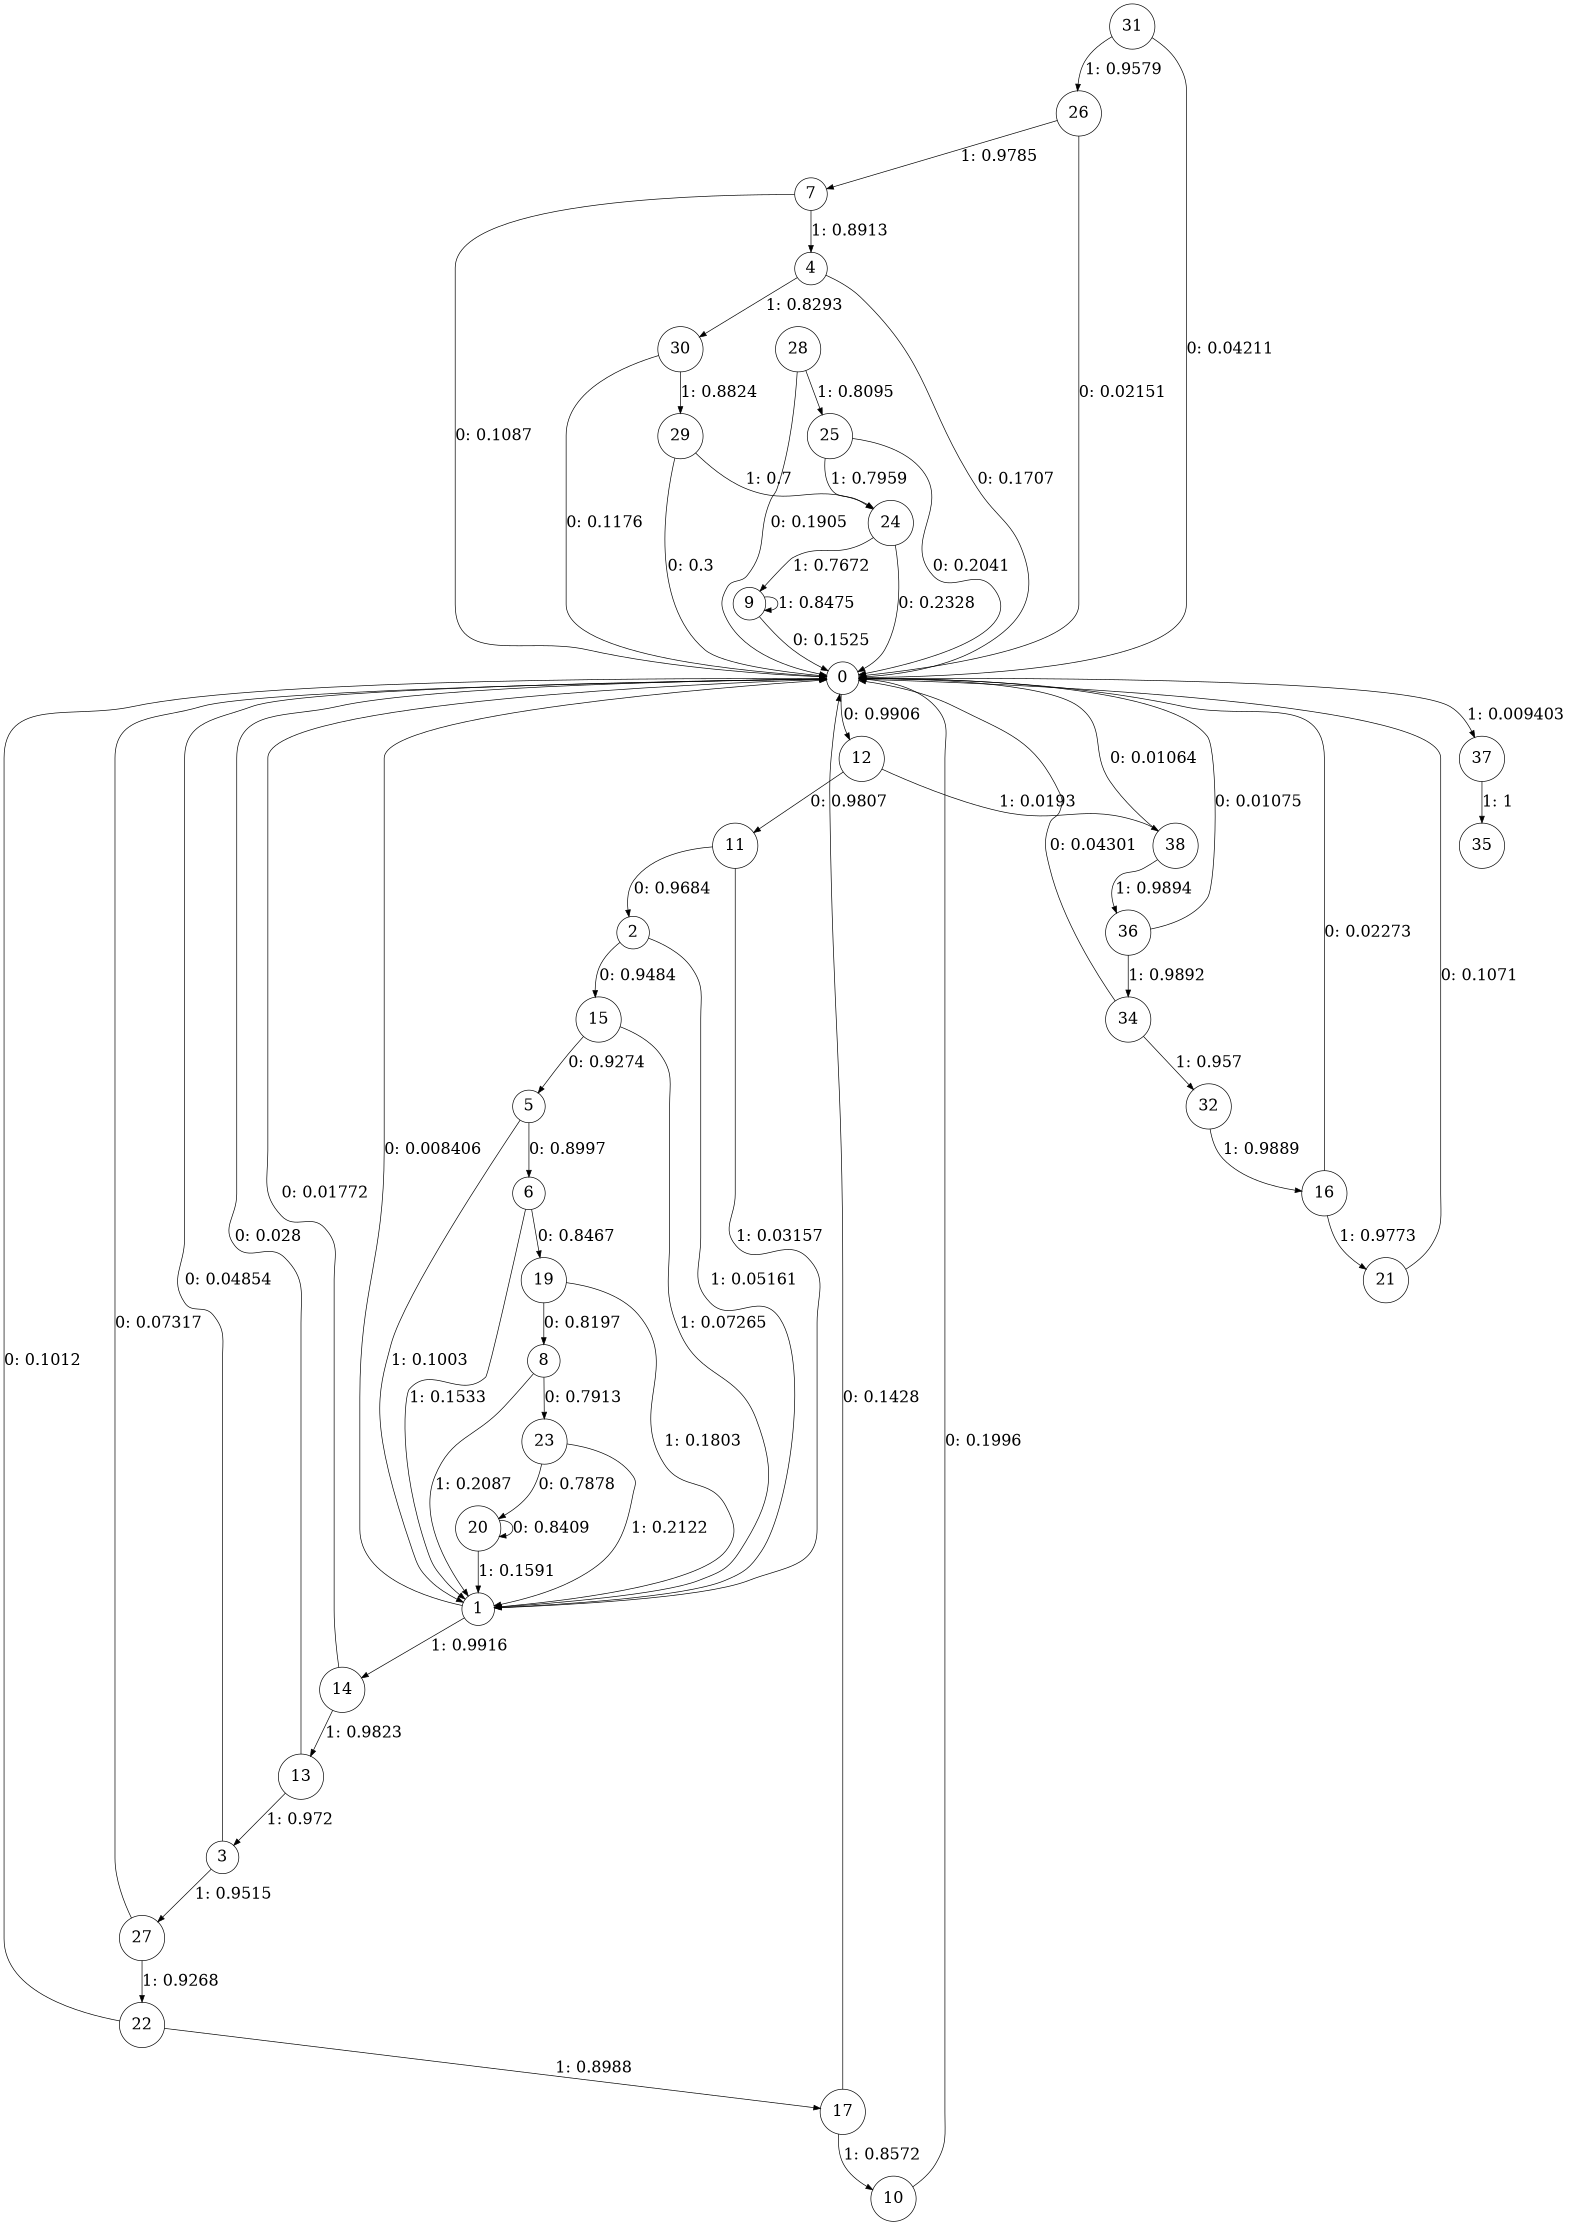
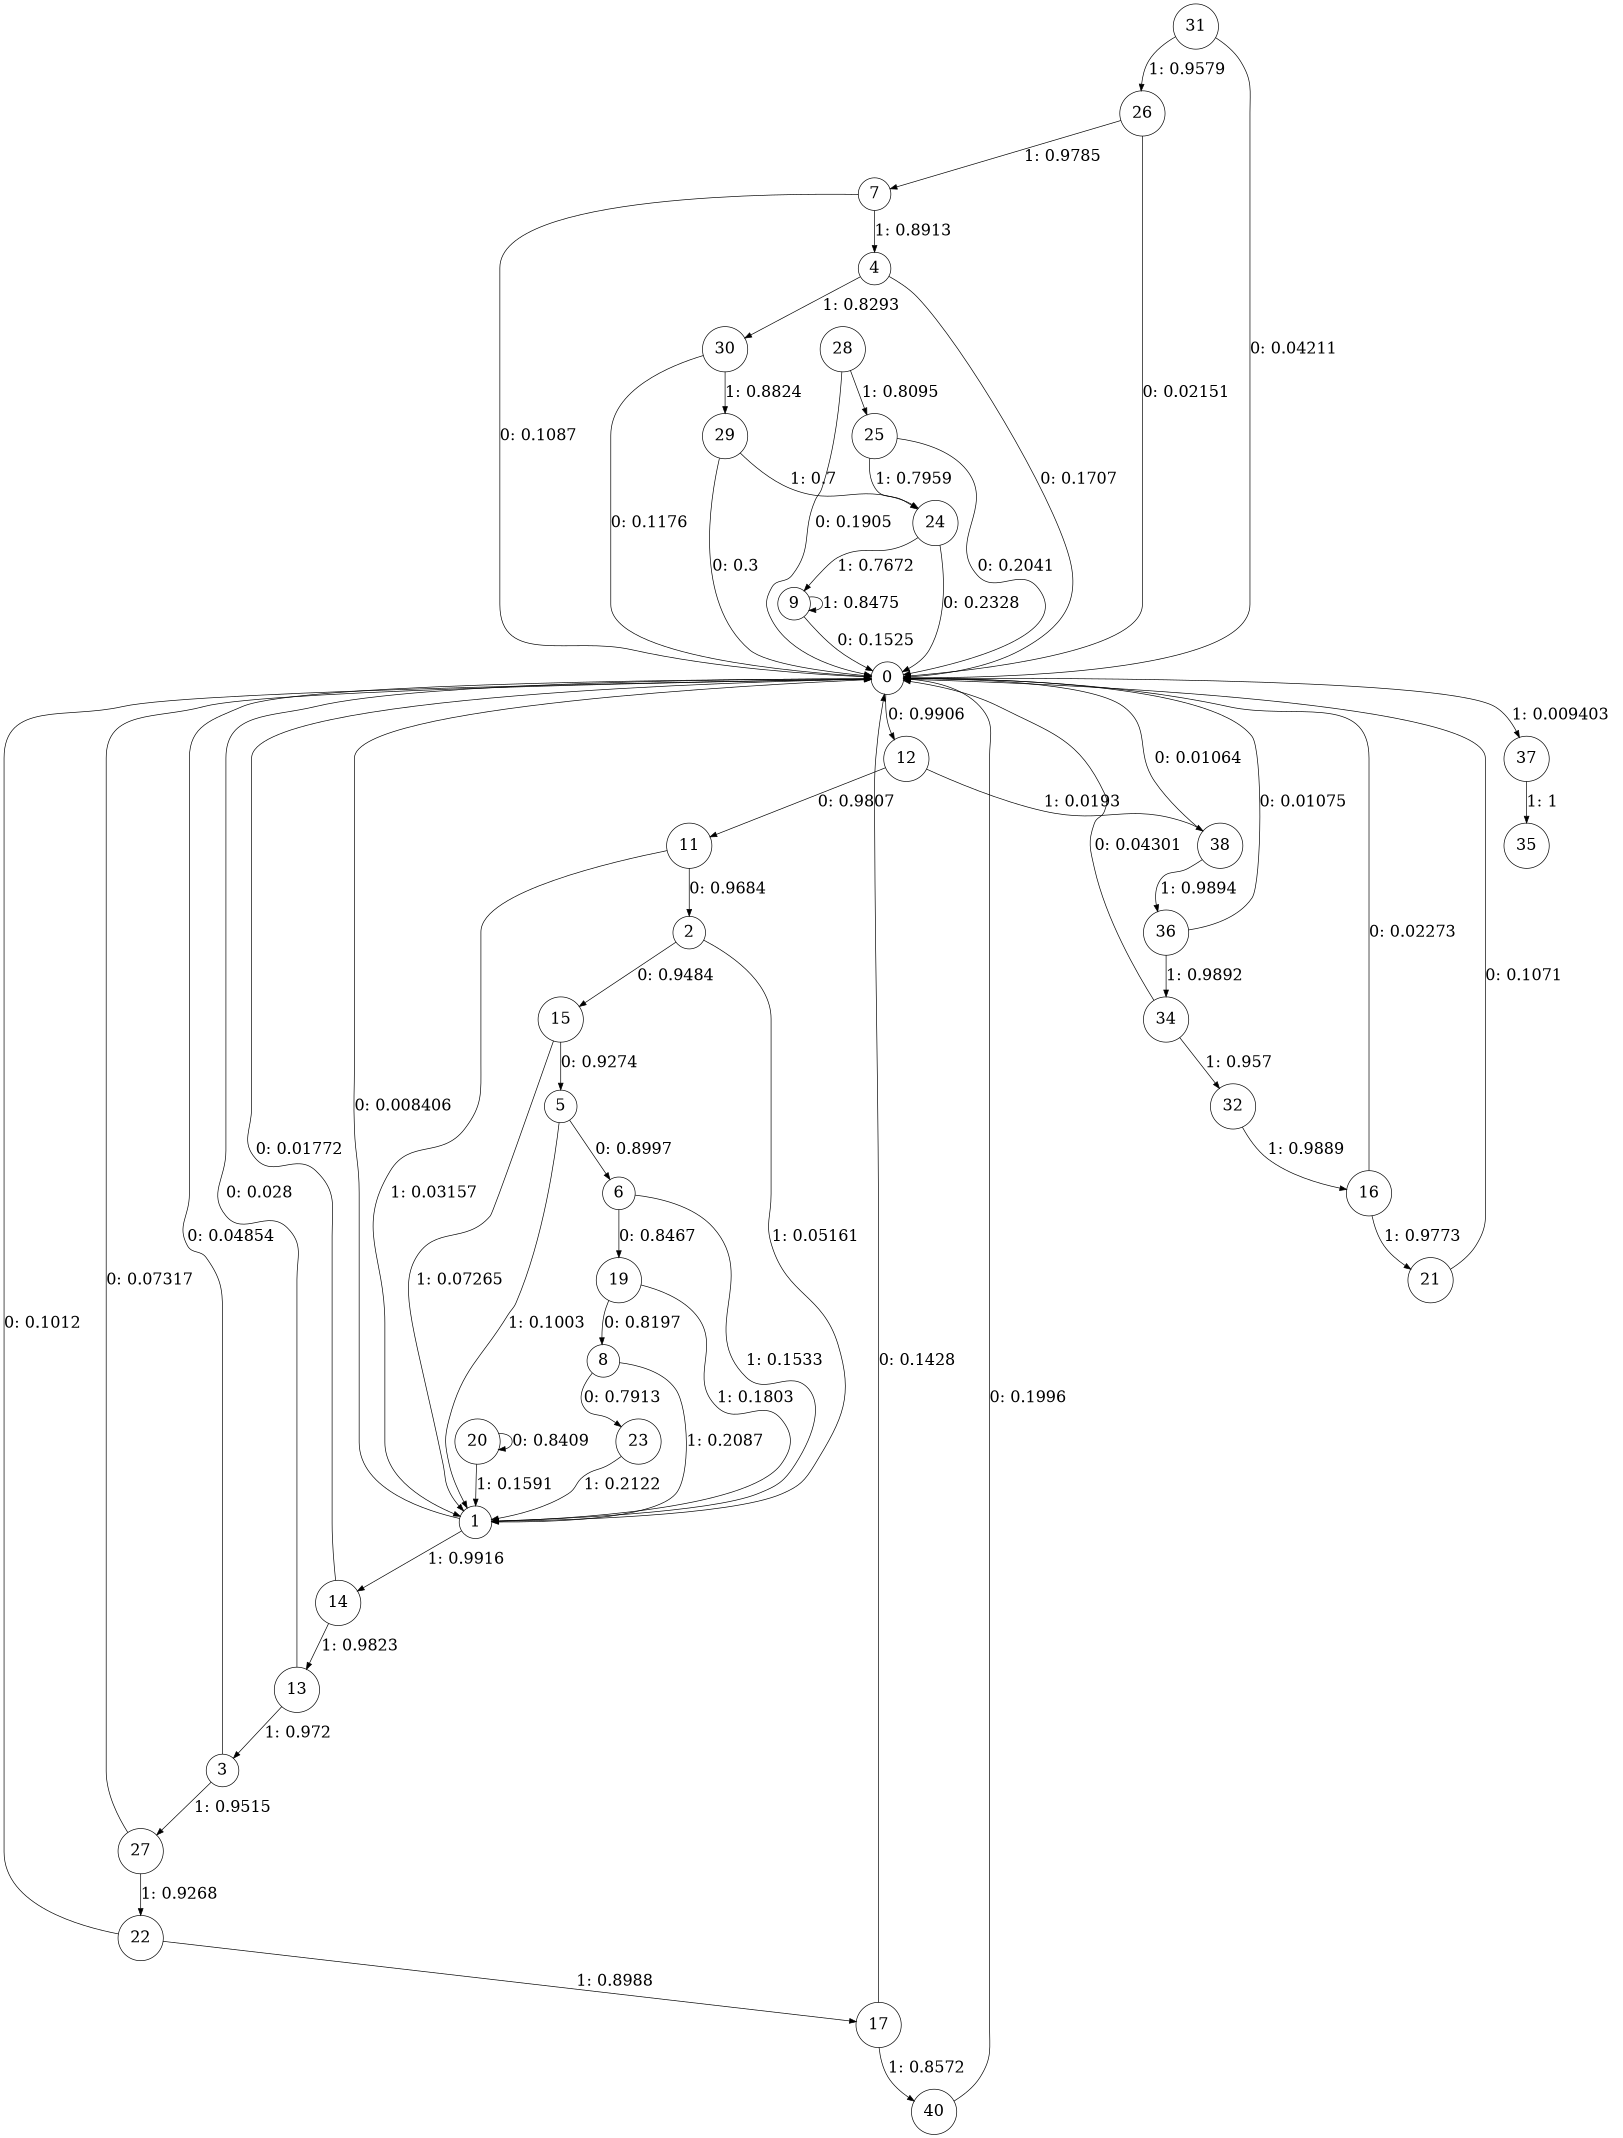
edge "23" -> "20": removed, label "0: 0.7878"
node "10": label "10" -> "40"
